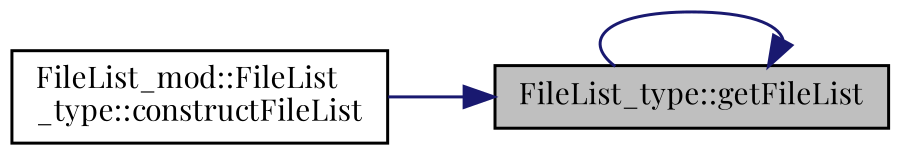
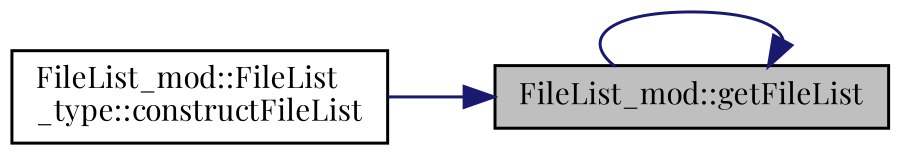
node "FileList_type::getFileList": label "FileList_type::getFileList" -> "FileList_mod::getFileList"
